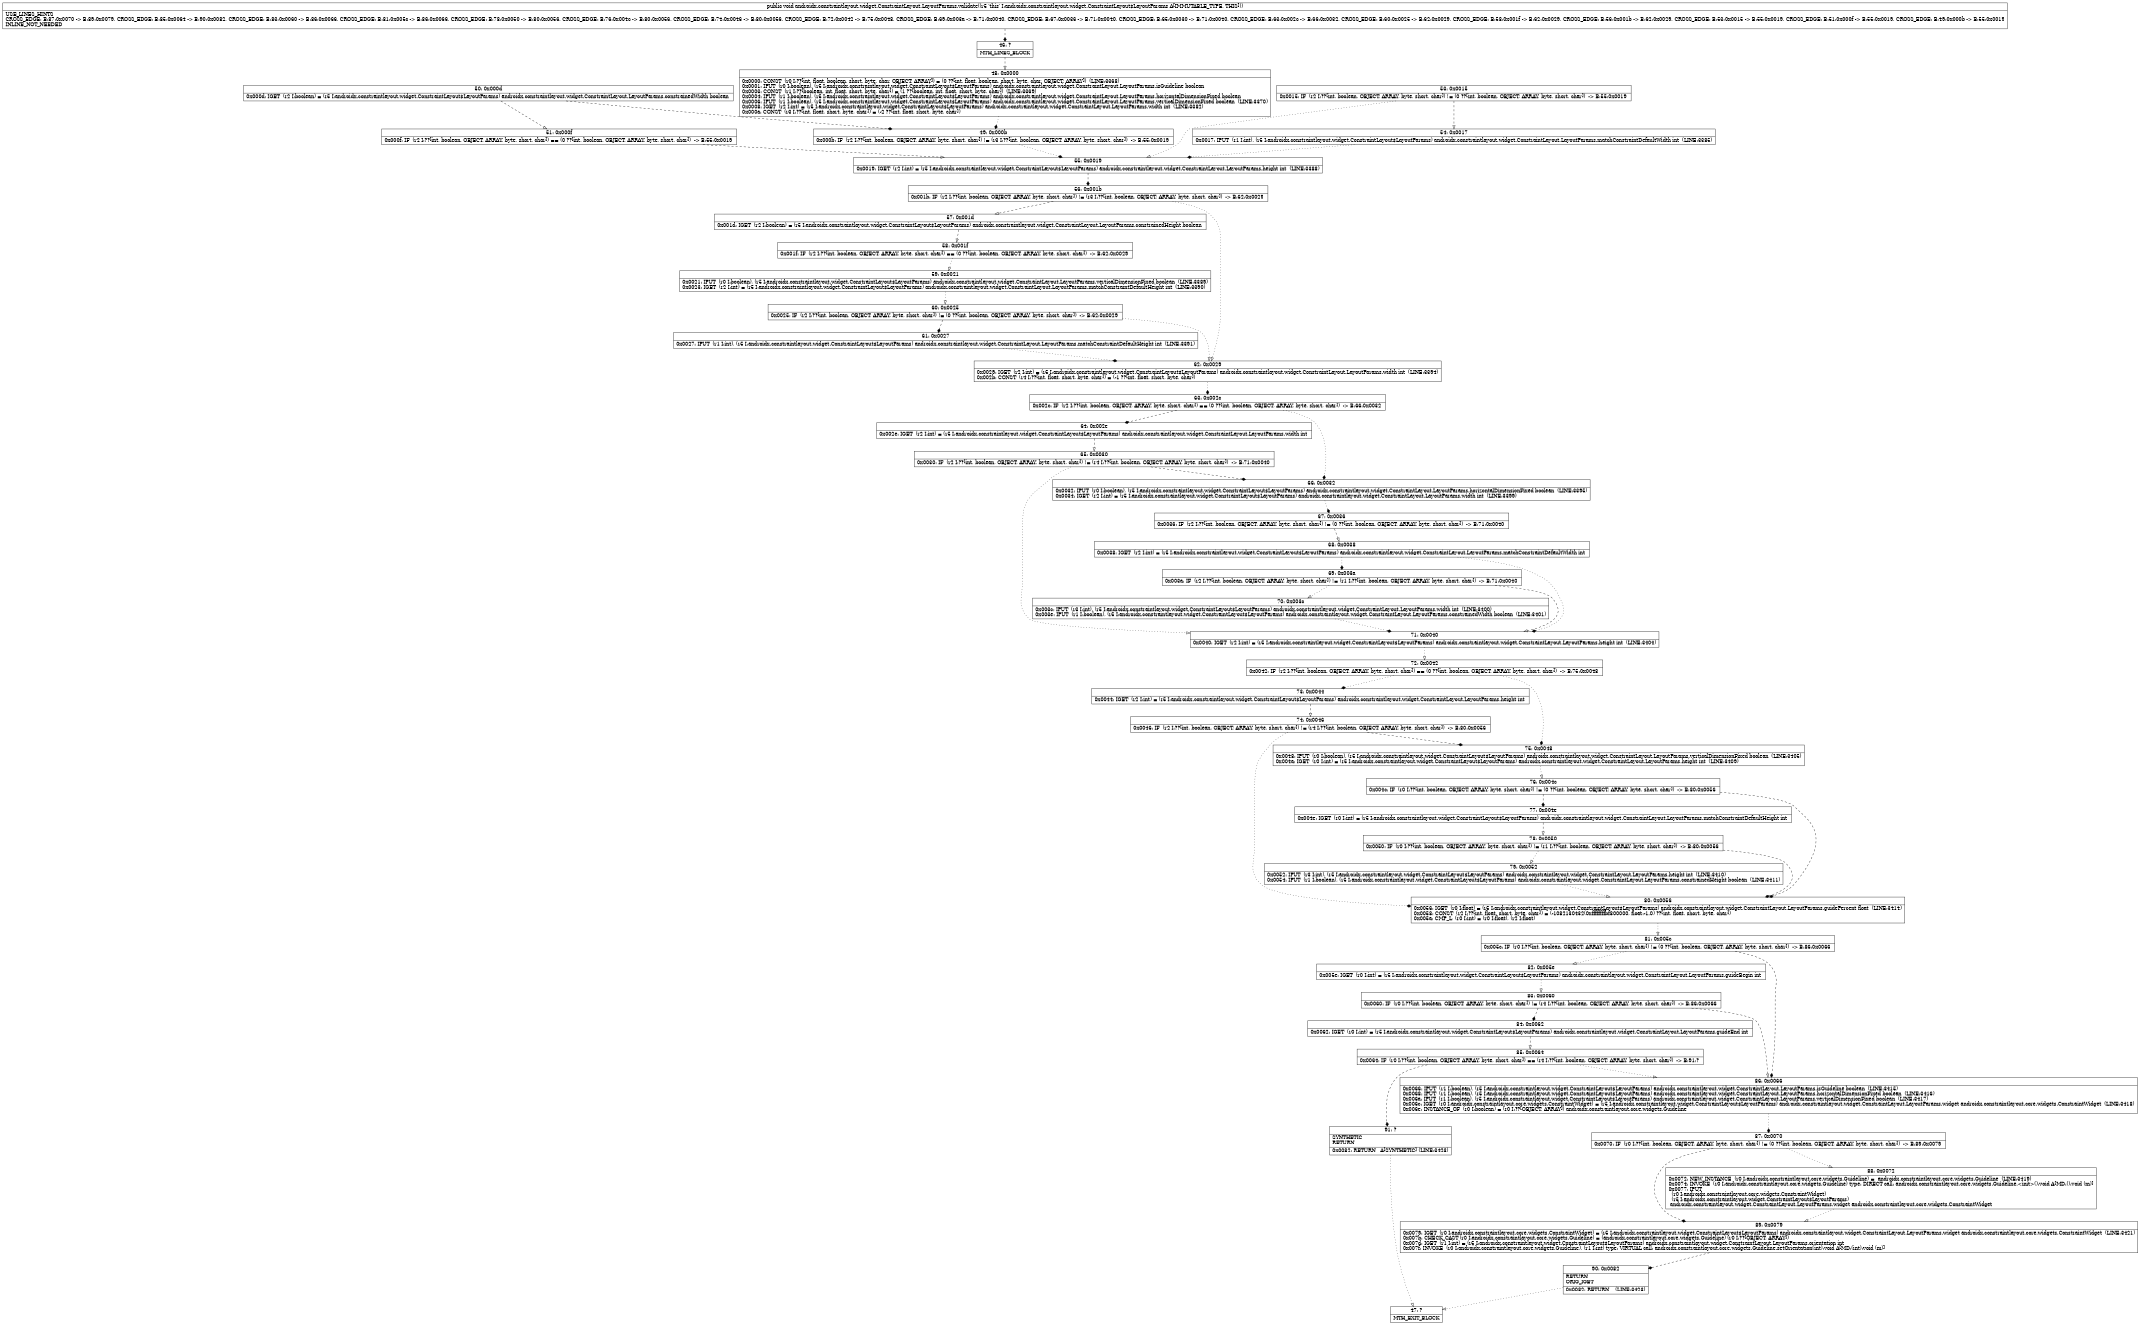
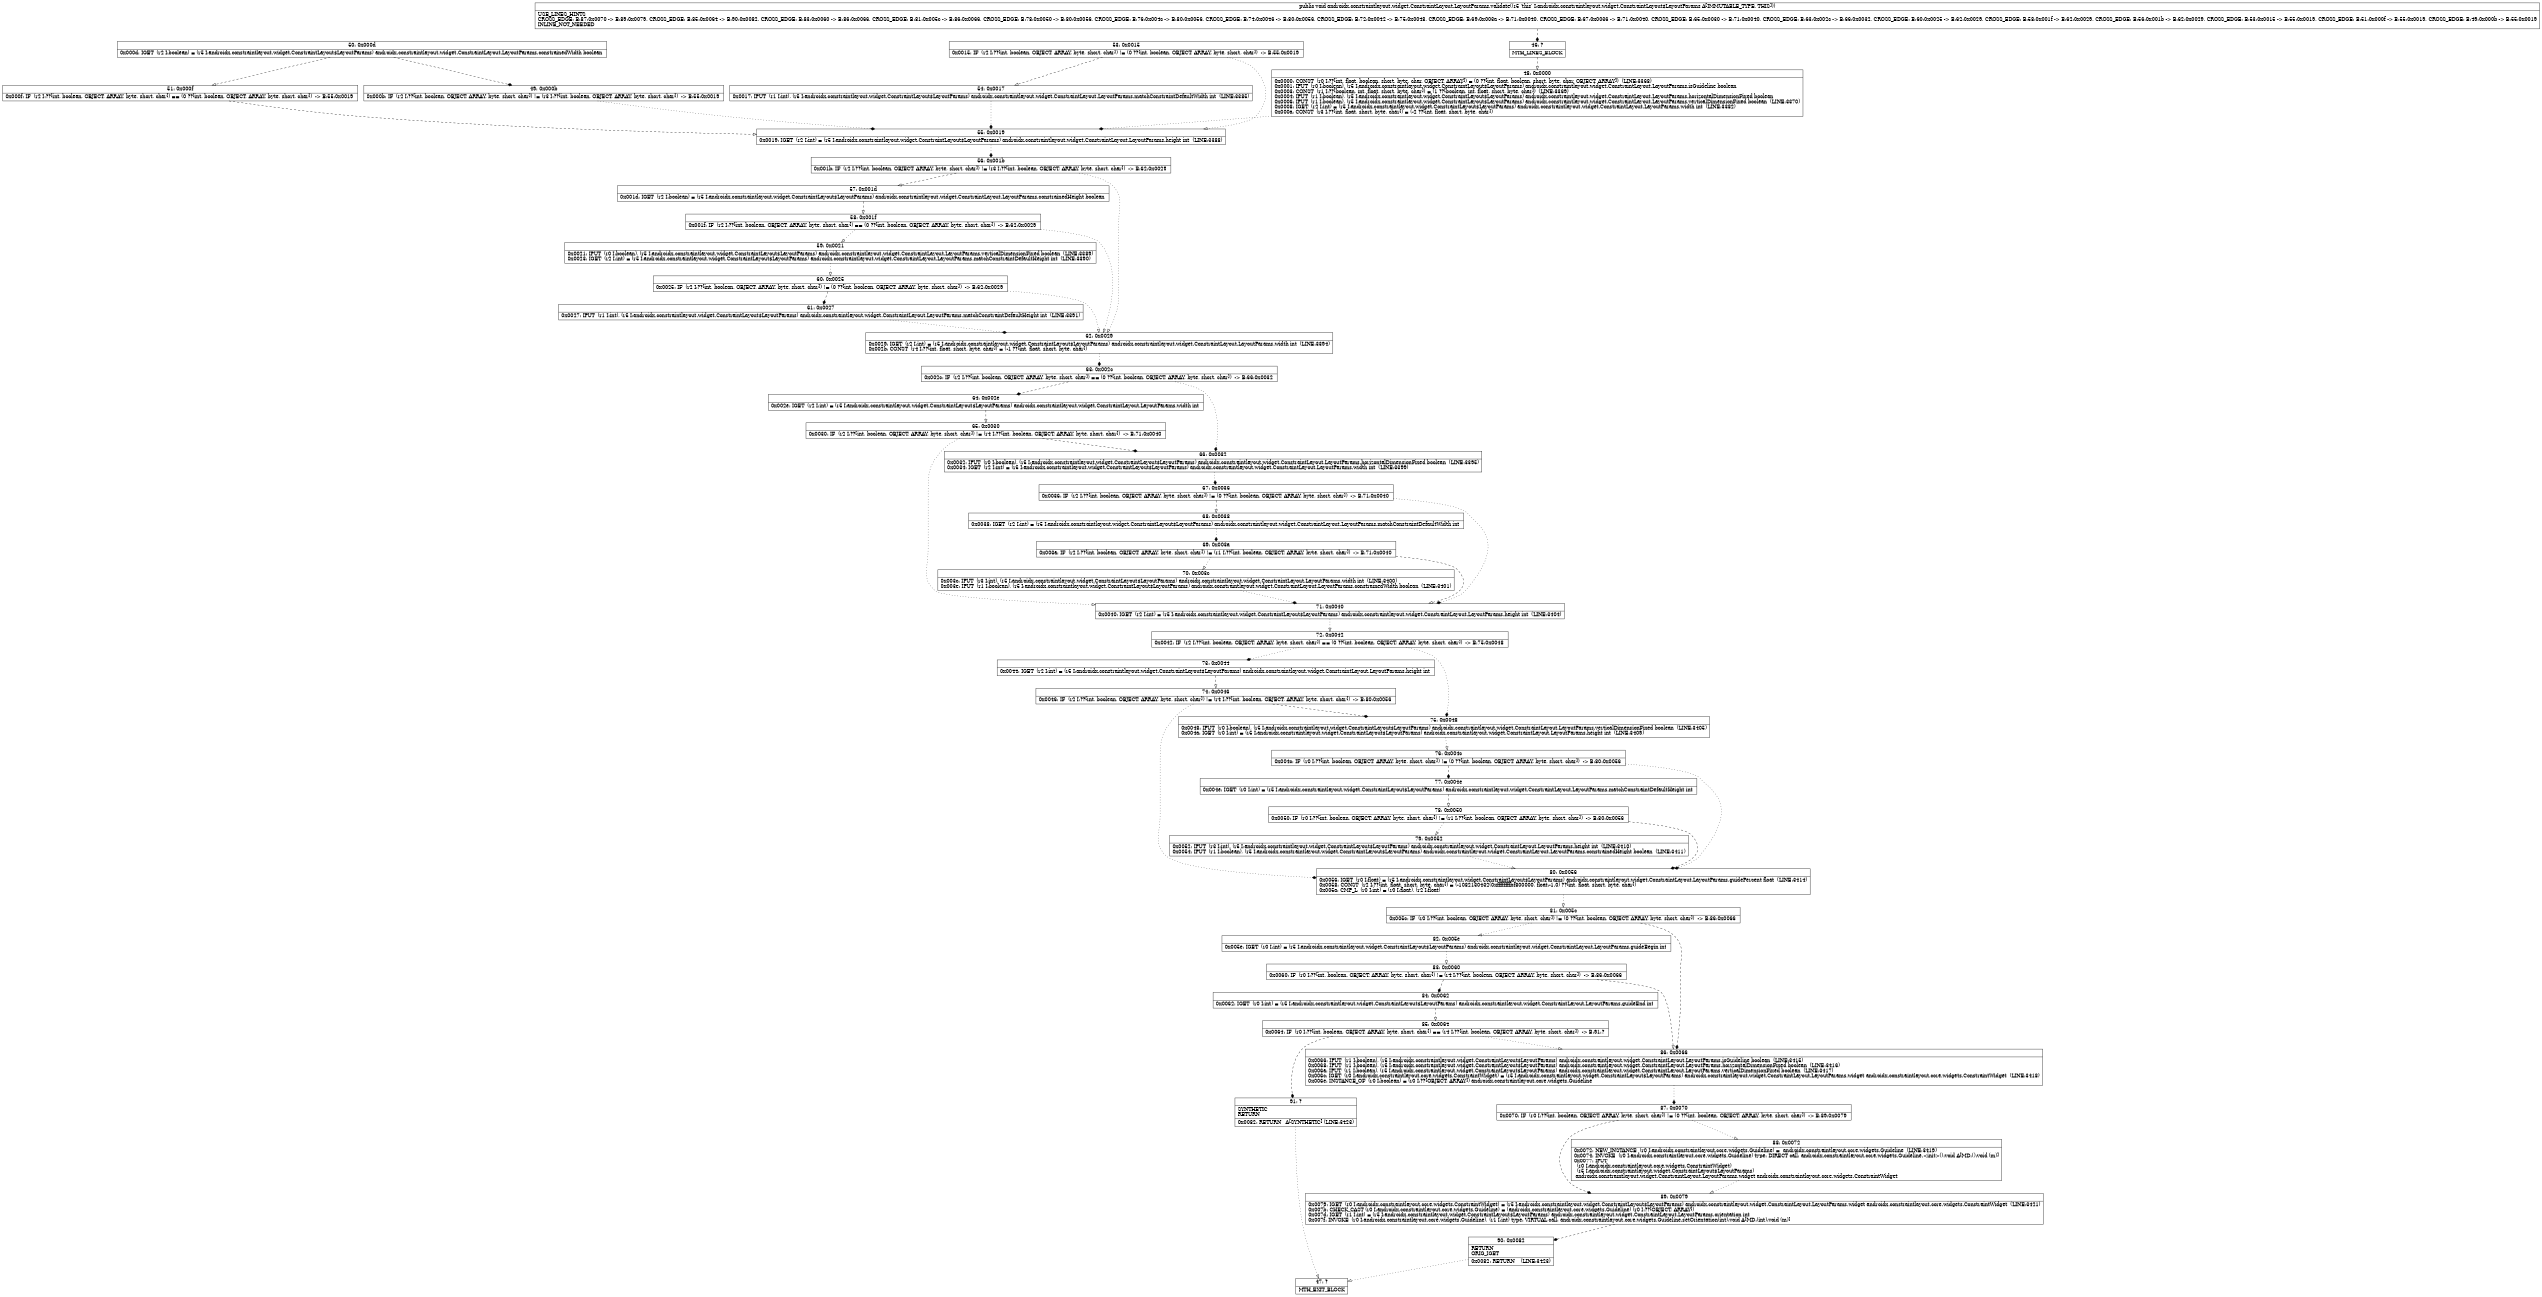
edge "48: 0x0000" -> "49: 0x000b": now "48: 0x0000" -> "55: 0x0019"
edge "55: 0x0019" -> "56: 0x001b": style dashed -> dotted
edge "58: 0x001f" -> "62: 0x0029": added
edge "68: 0x0038" -> "71: 0x0040": now "67: 0x0036" -> "71: 0x0040"
edge "76: 0x004c" -> "80: 0x0056": style dashed -> dotted
